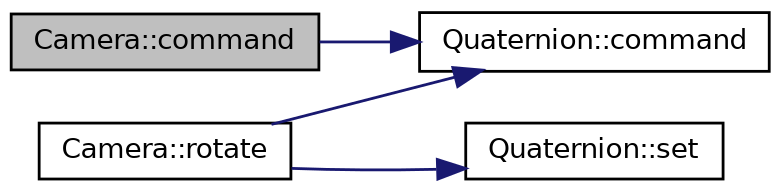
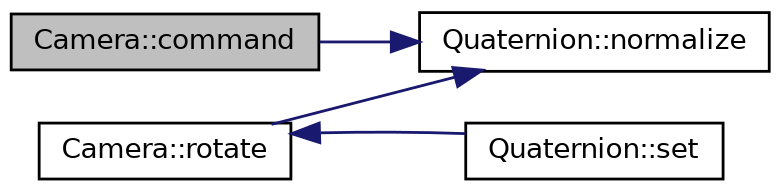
node "Quaternion::command": label "Quaternion::command" -> "Quaternion::normalize"
edge "Camera::rotate" -> "Quaternion::set": reversed
